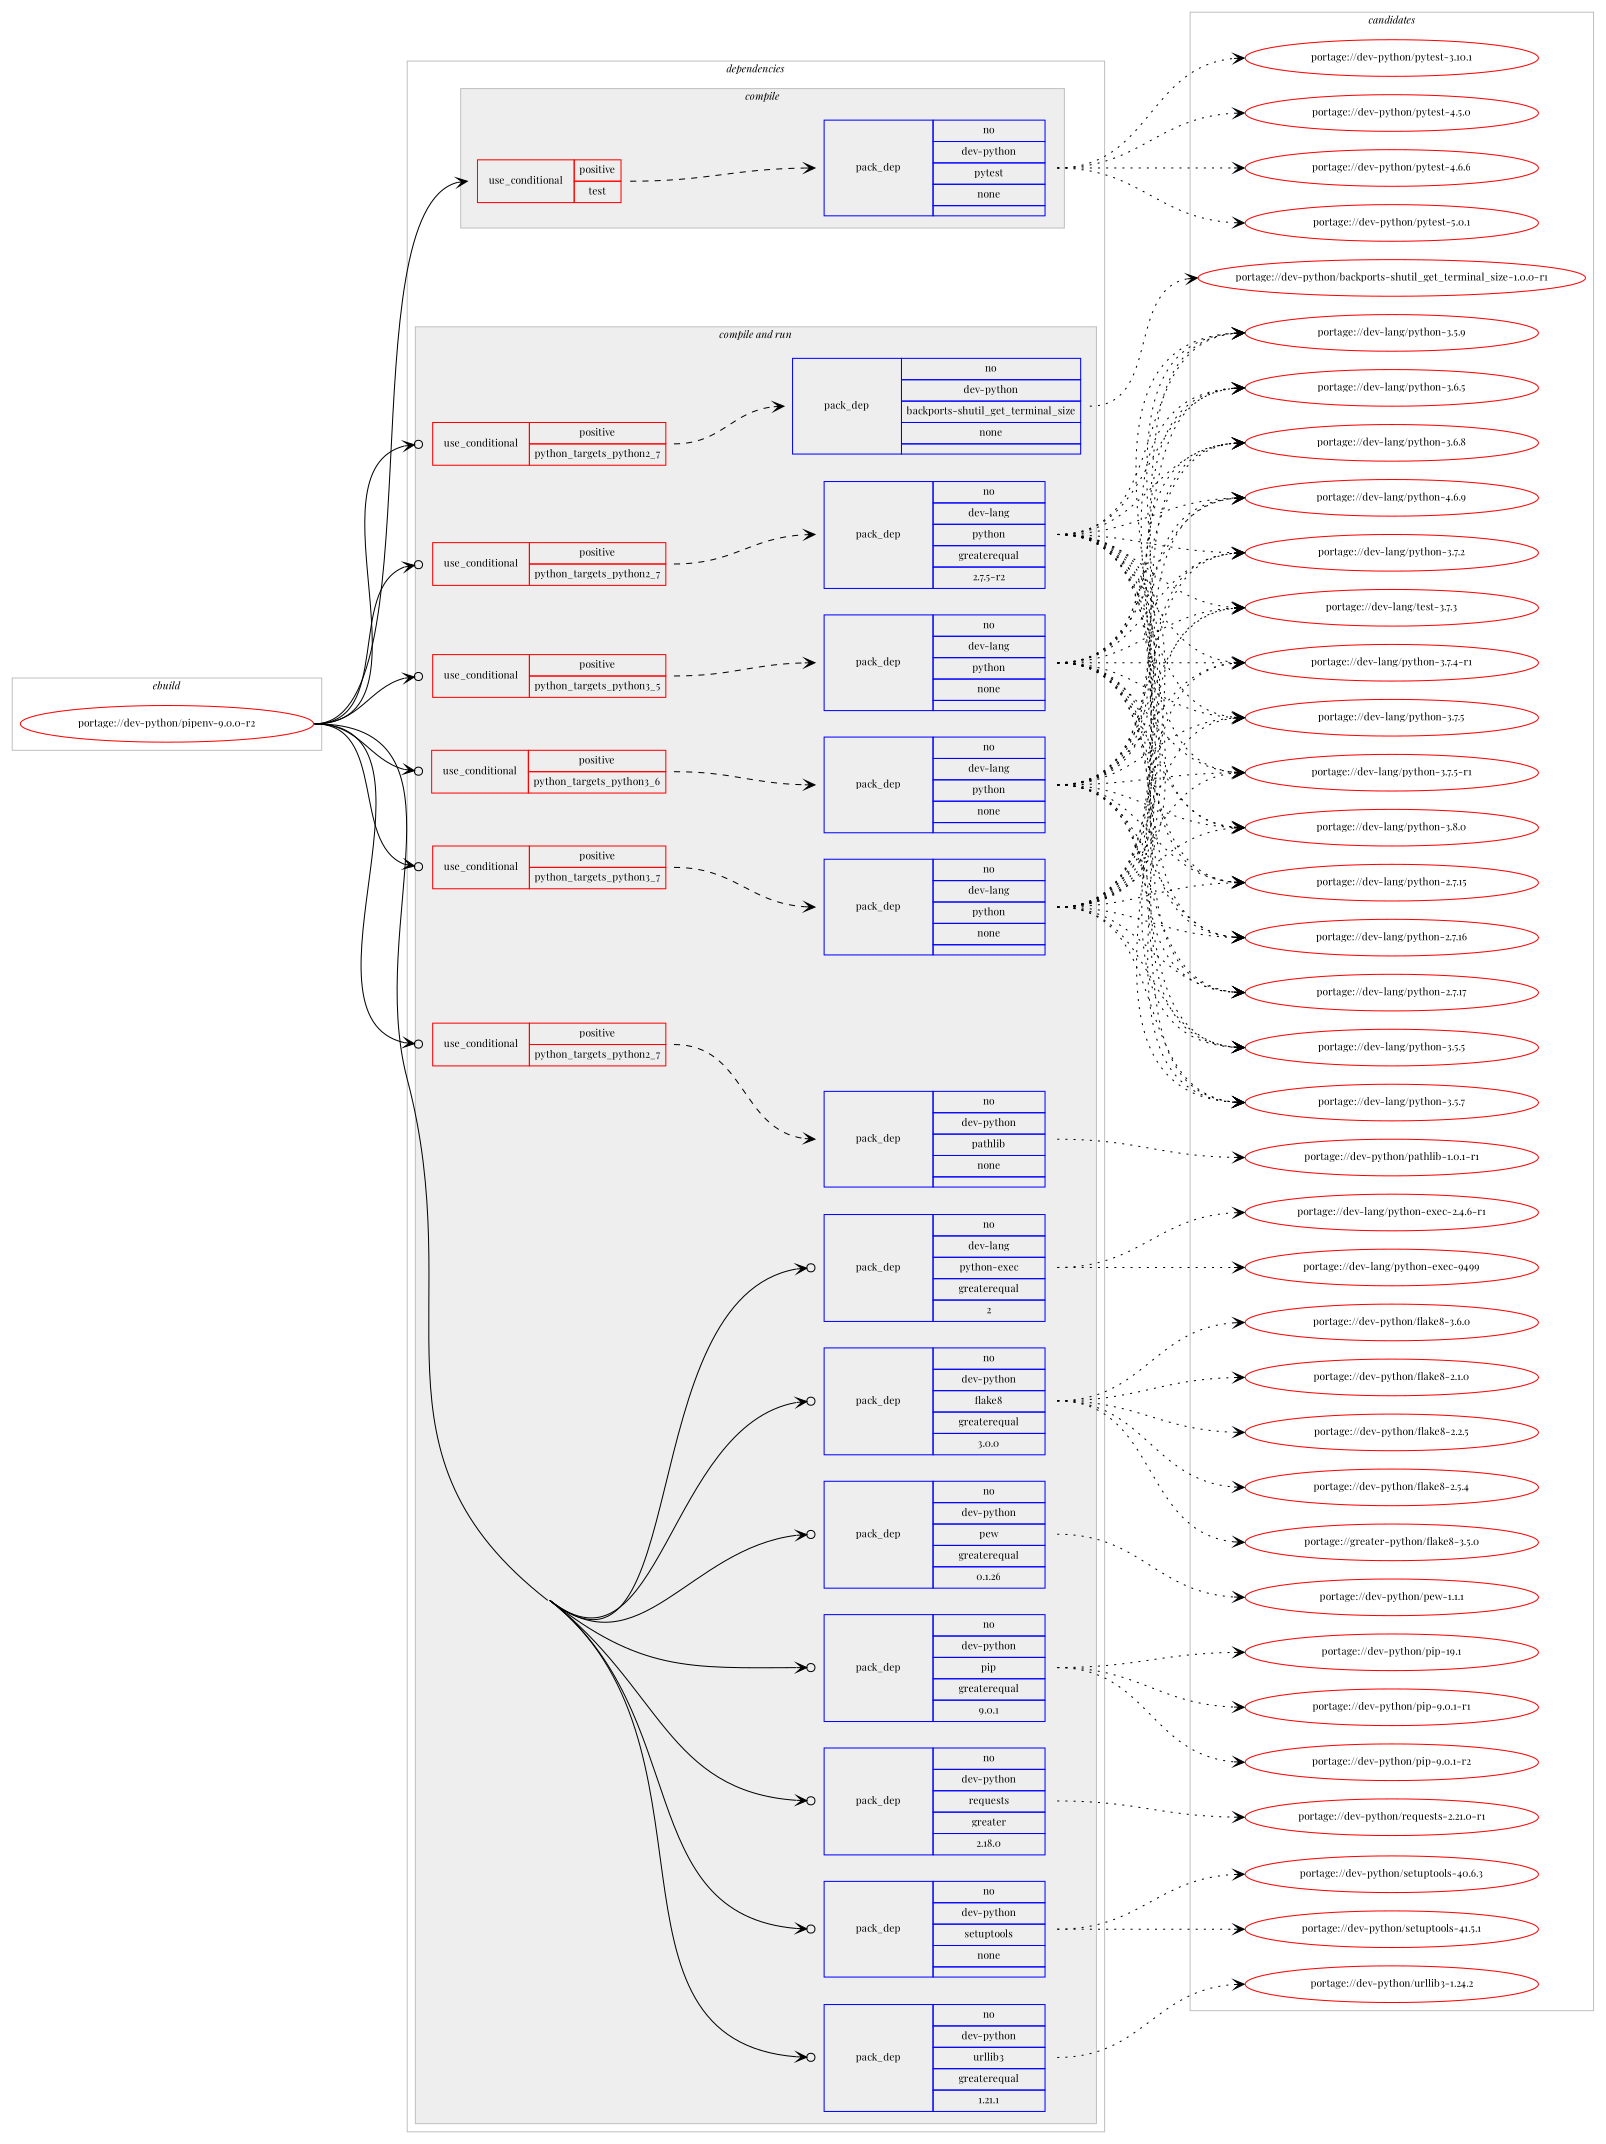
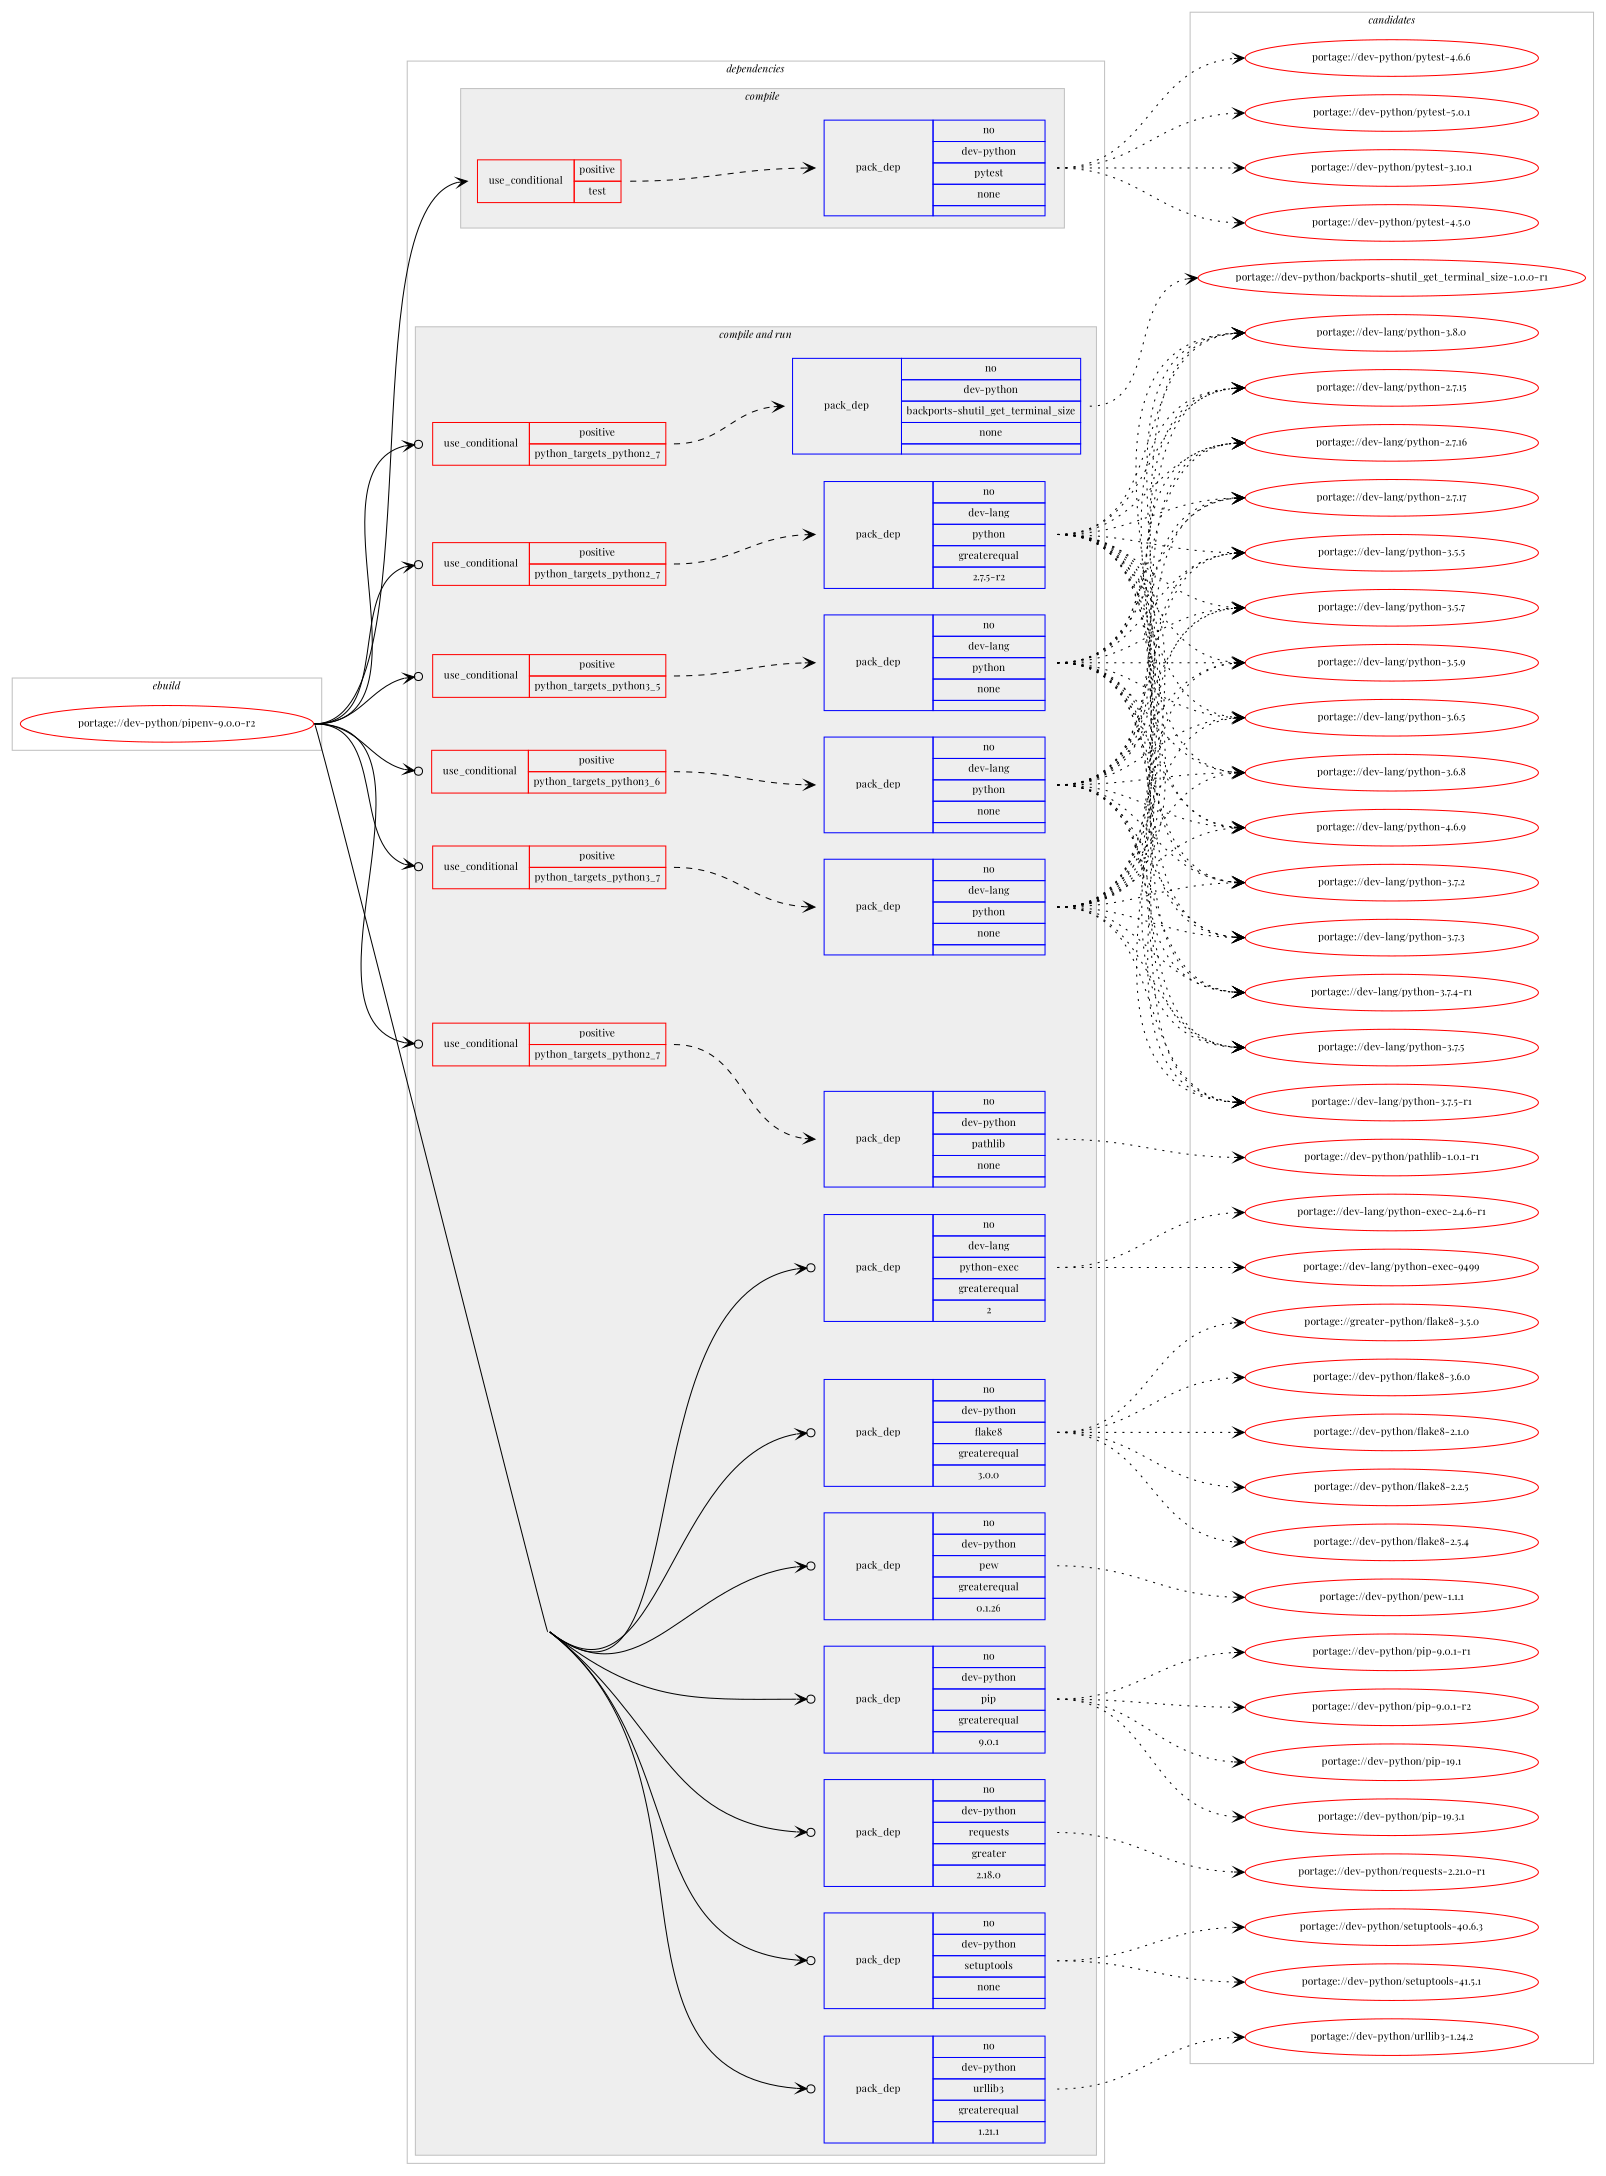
node "portage://dev-lang/test-3.7.3": label "portage://dev-lang/test-3.7.3" -> "portage://dev-lang/python-3.7.3"
node "portage://dev-python/pip-19.3.1": added
